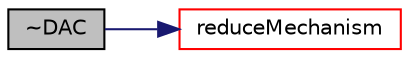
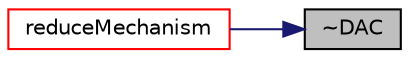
edge "~DAC" -> "reduceMechanism": reversed
